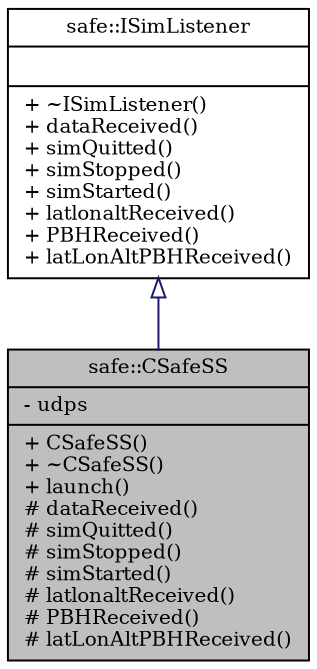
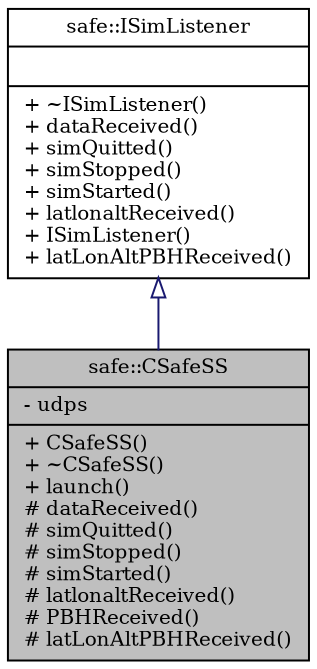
node "safe::ISimListener": text "+ PBHReceived()" -> "+ ISimListener()"
